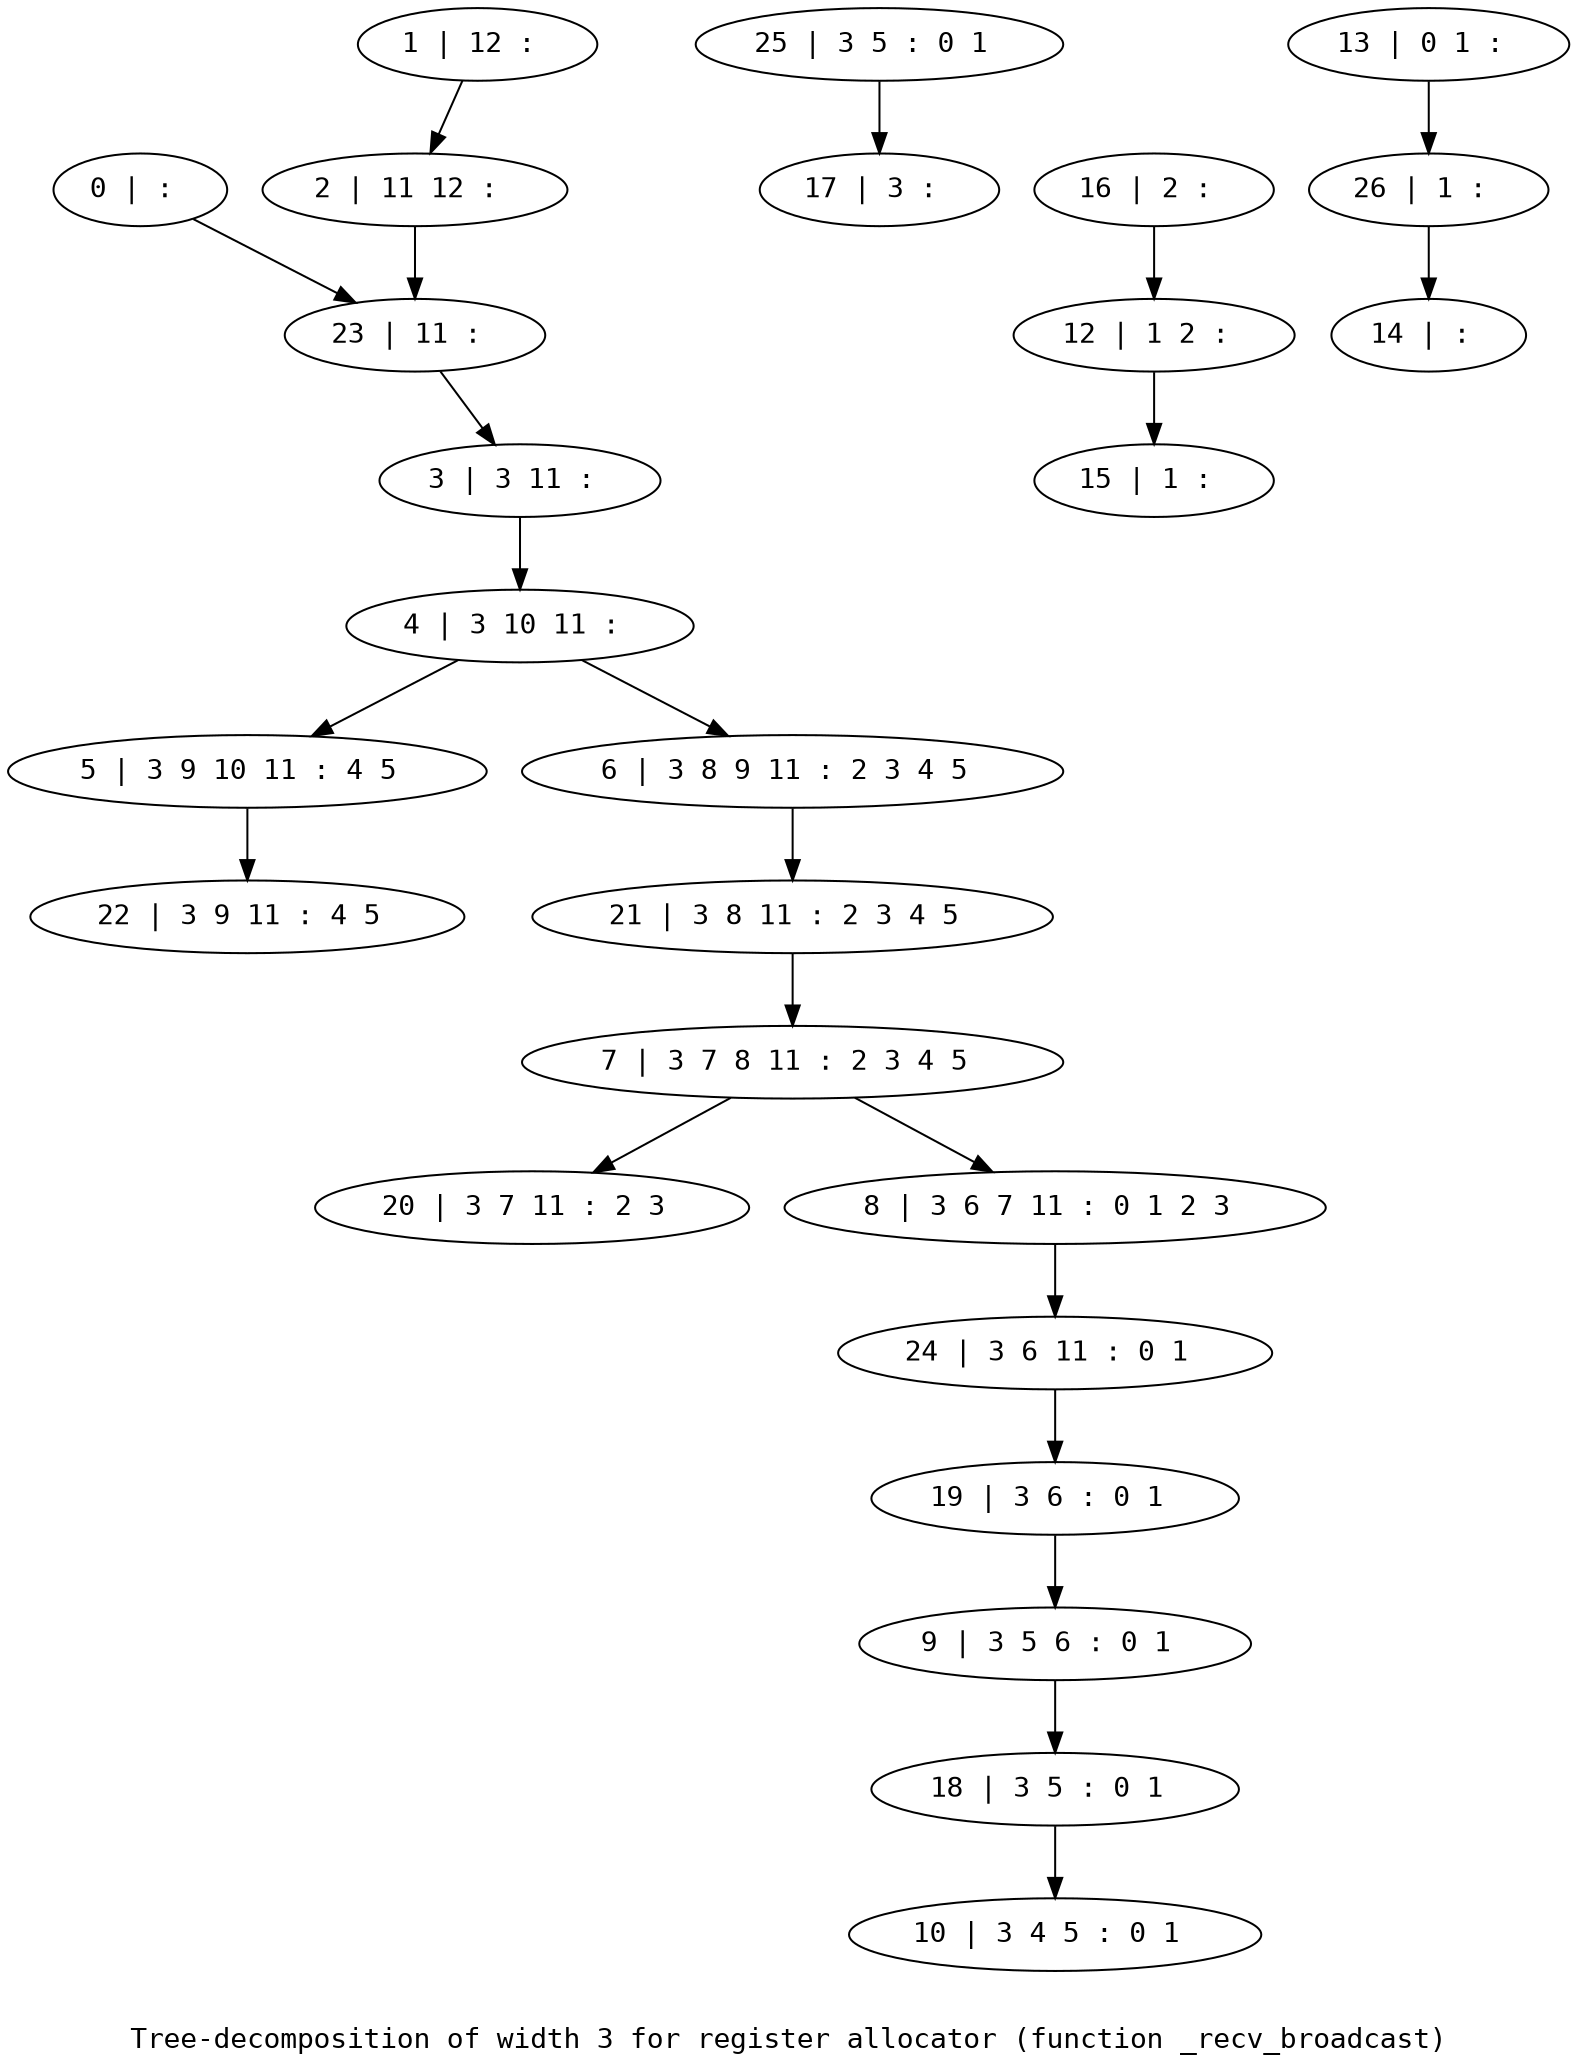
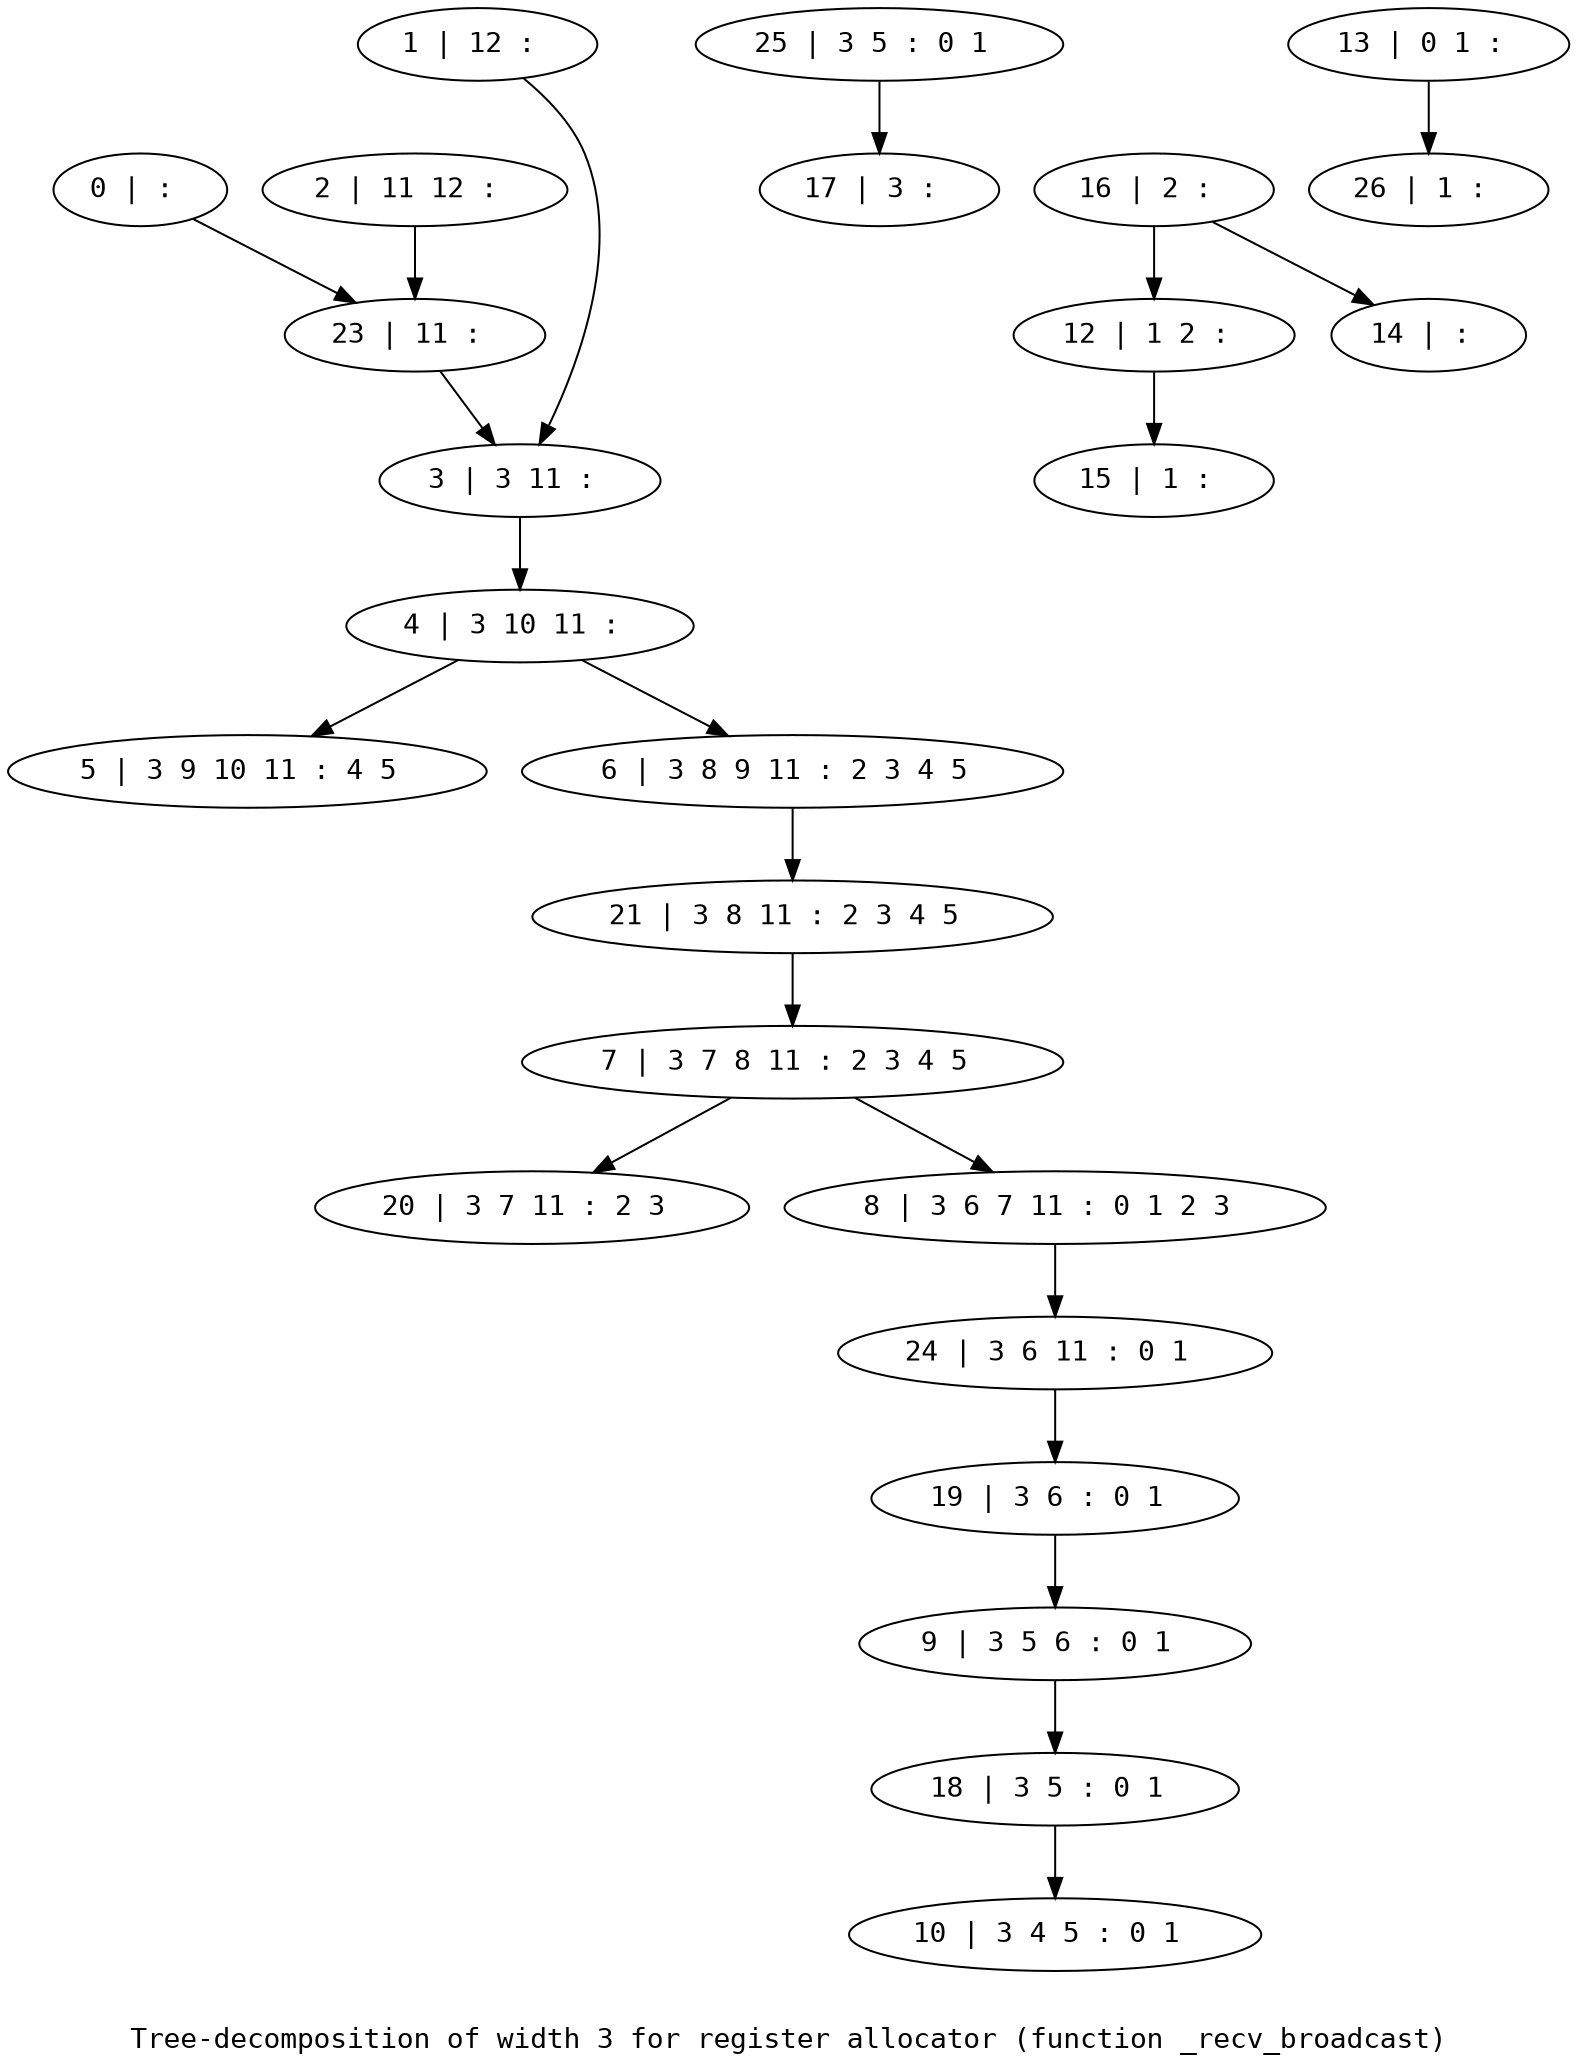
edge "1 | 12 :" -> "2 | 11 12 :": now "1 | 12 :" -> "3 | 3 11 :"
edge "26 | 1 :" -> "14 | :": now "16 | 2 :" -> "14 | :"
node "22 | 3 9 11 : 4 5": removed
